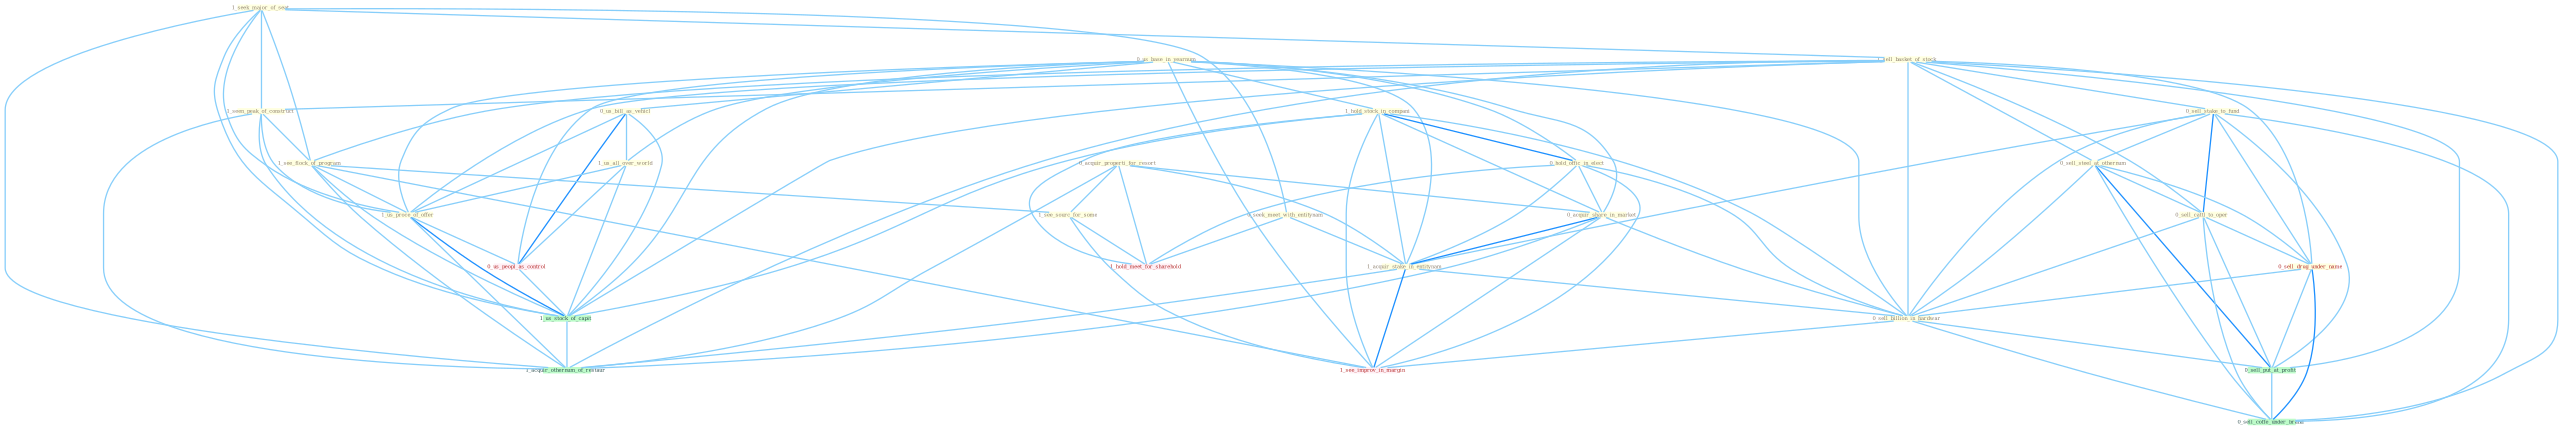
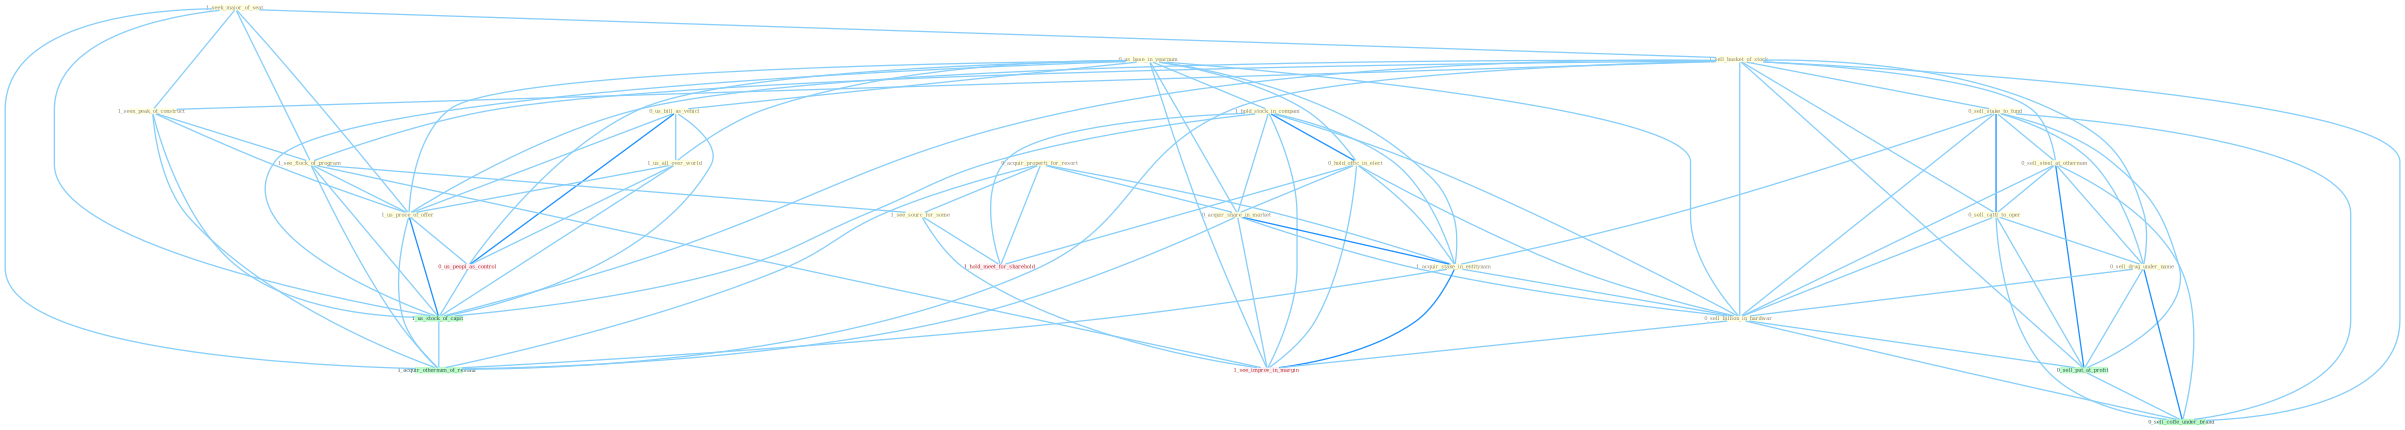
node "0_seek_meet_with_entitynam": removed
node "0_sell_drug_under_name": fontcolor #b22222 -> #8b7d6b
